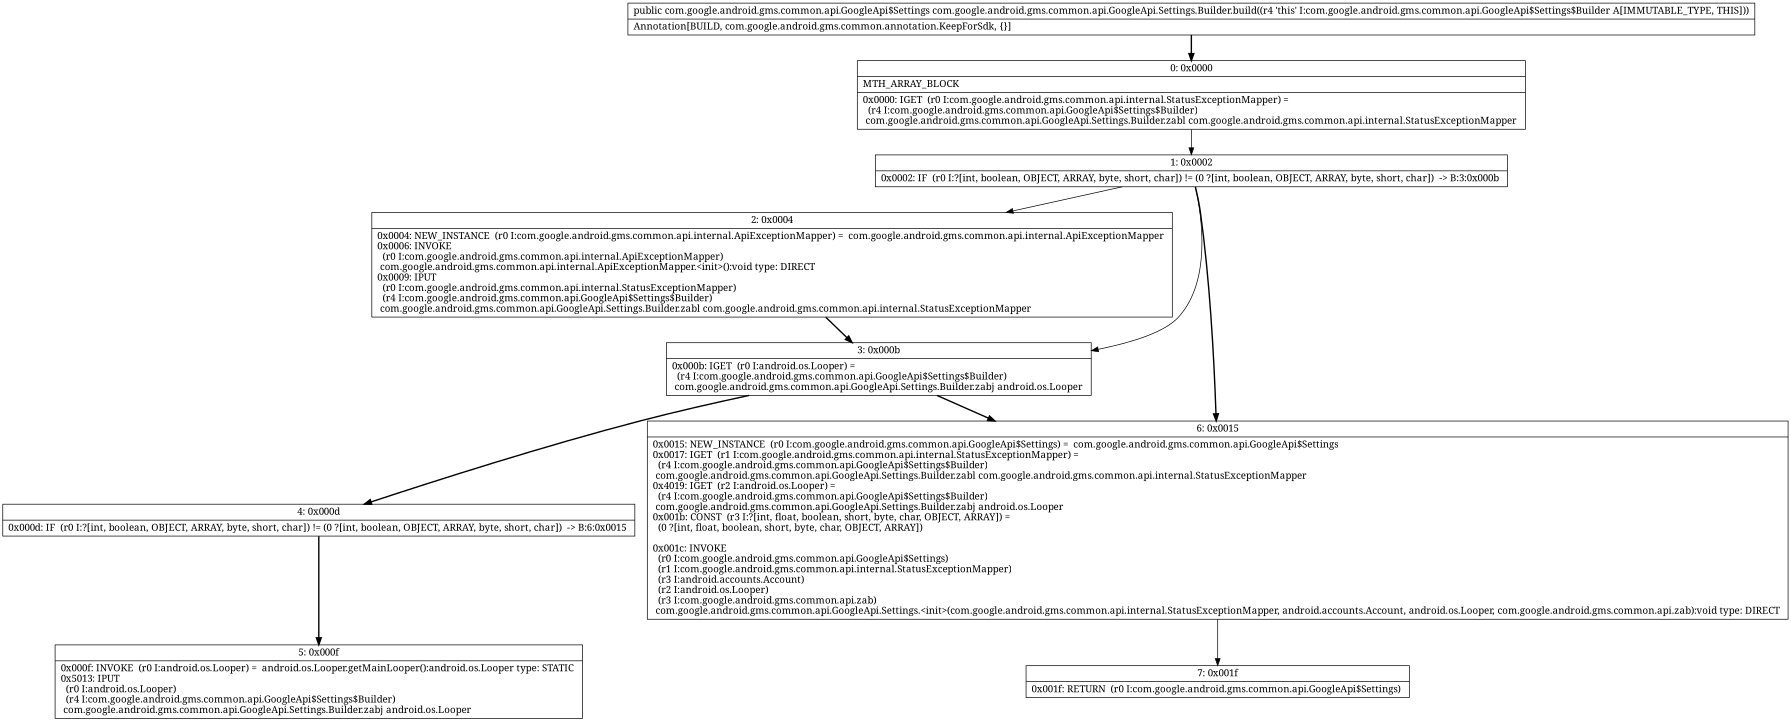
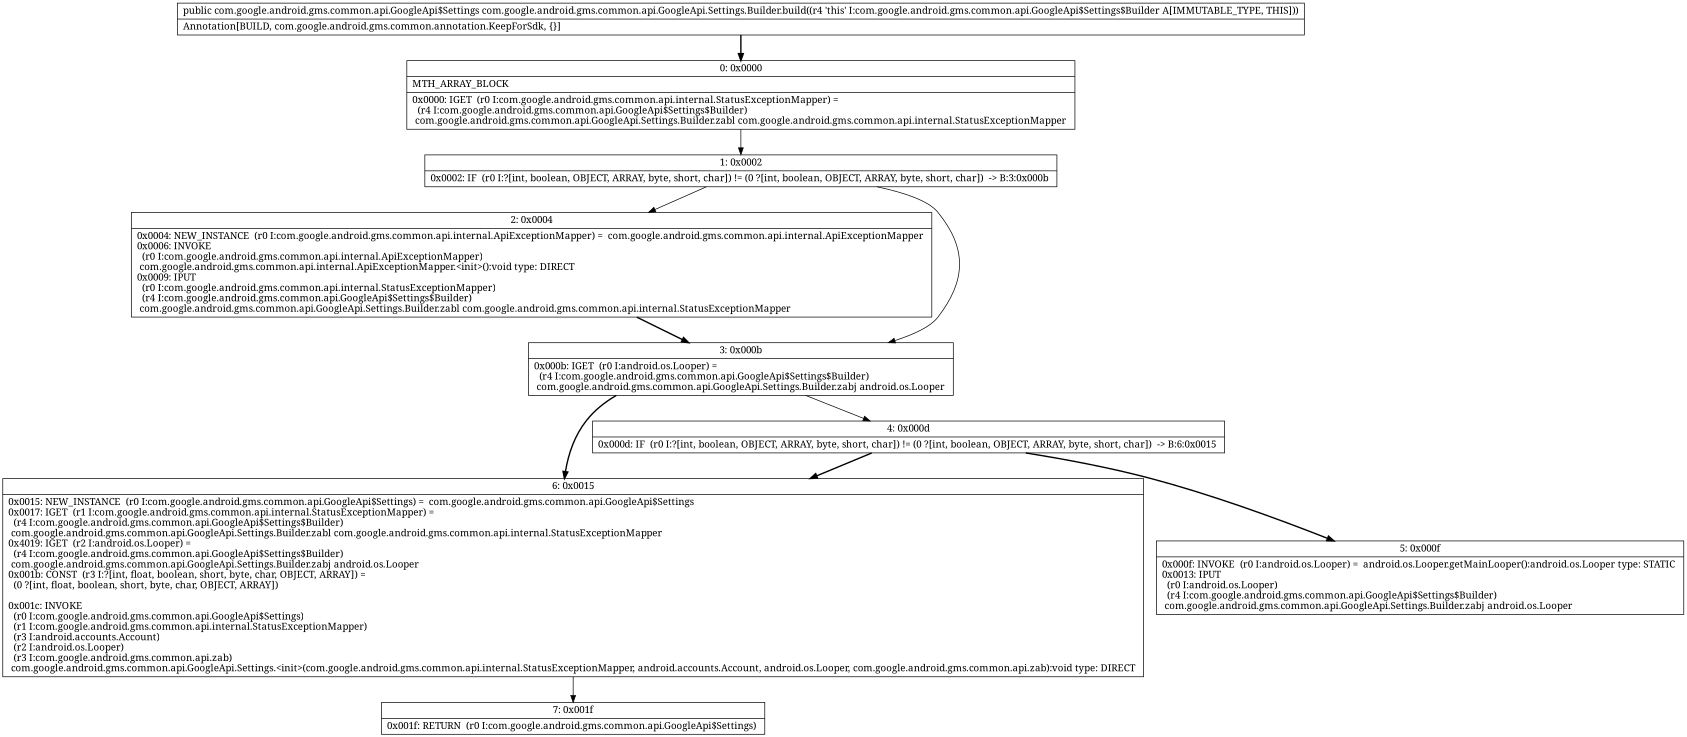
edge "1: 0x0002" -> "6: 0x0015": now "4: 0x000d" -> "6: 0x0015"
edge "3: 0x000b" -> "4: 0x000d": style bold -> solid
node "5: 0x000f": text "0x5013: IPUT" -> "0x0013: IPUT"
